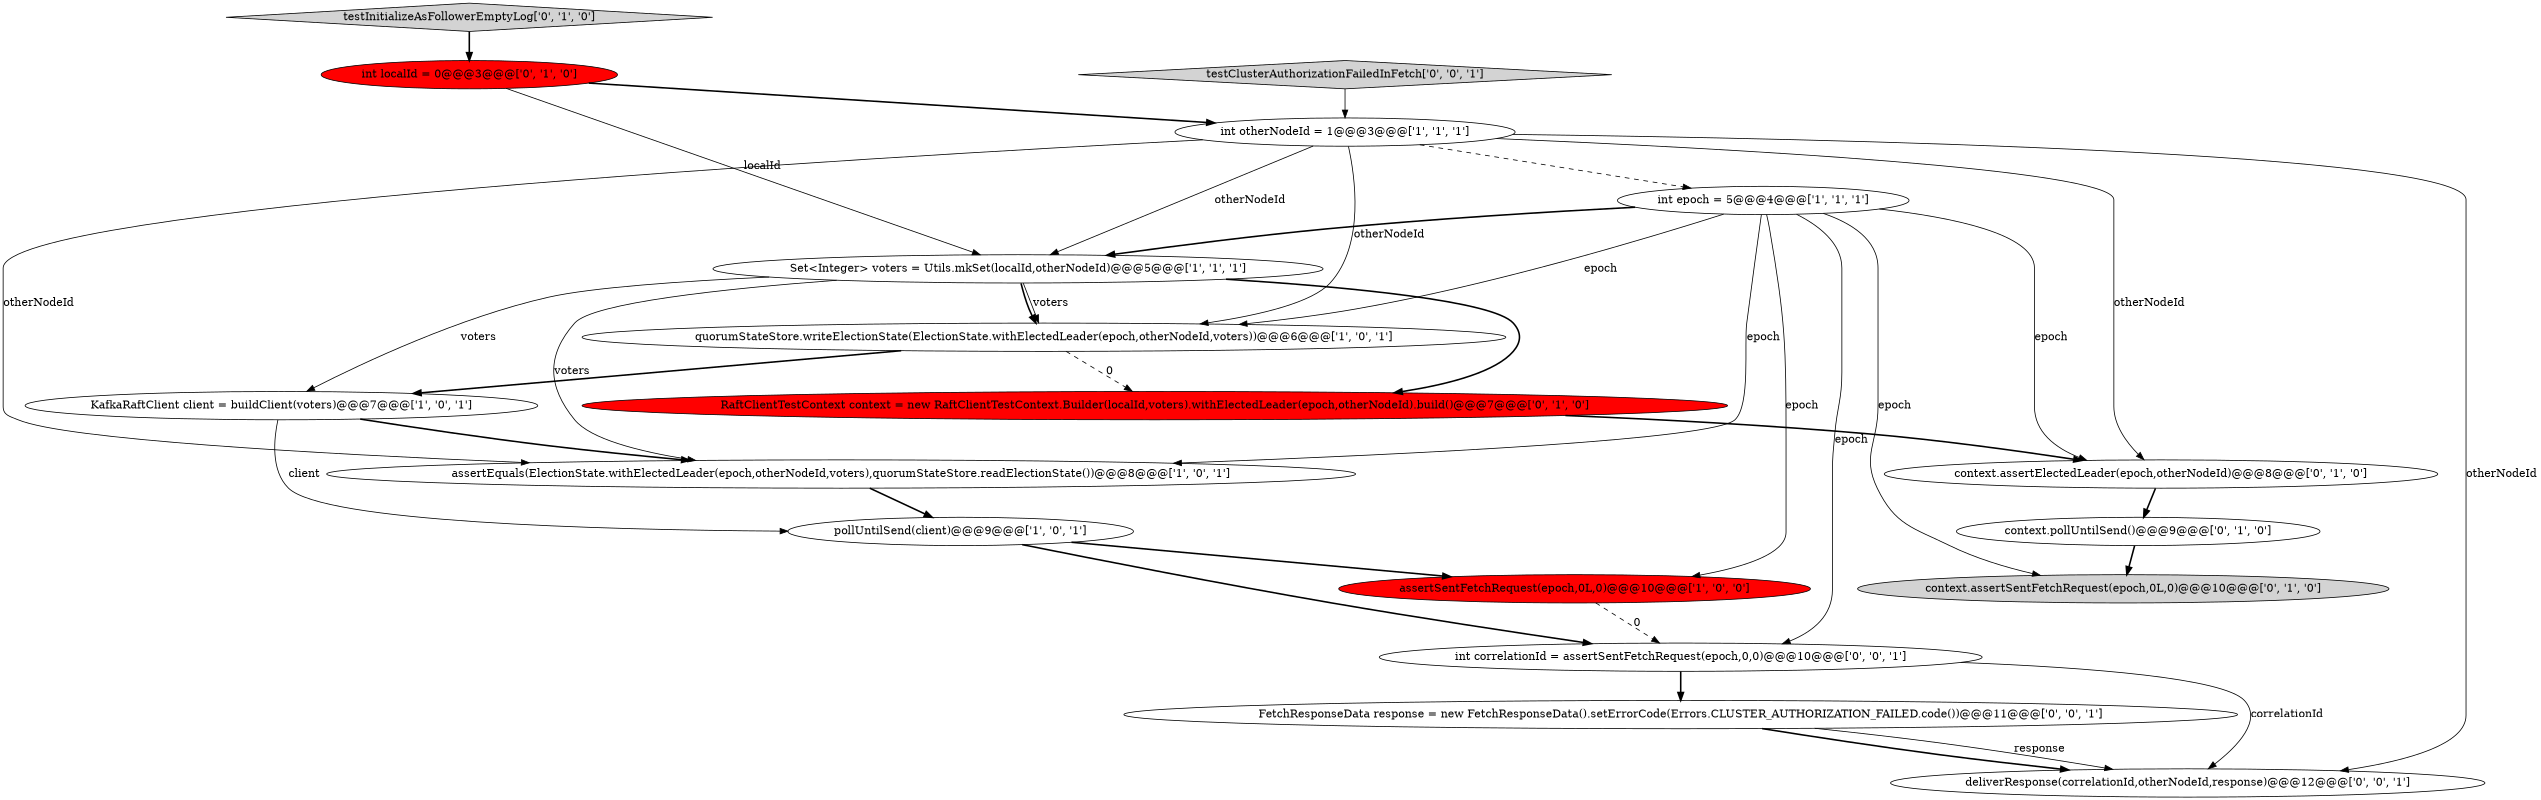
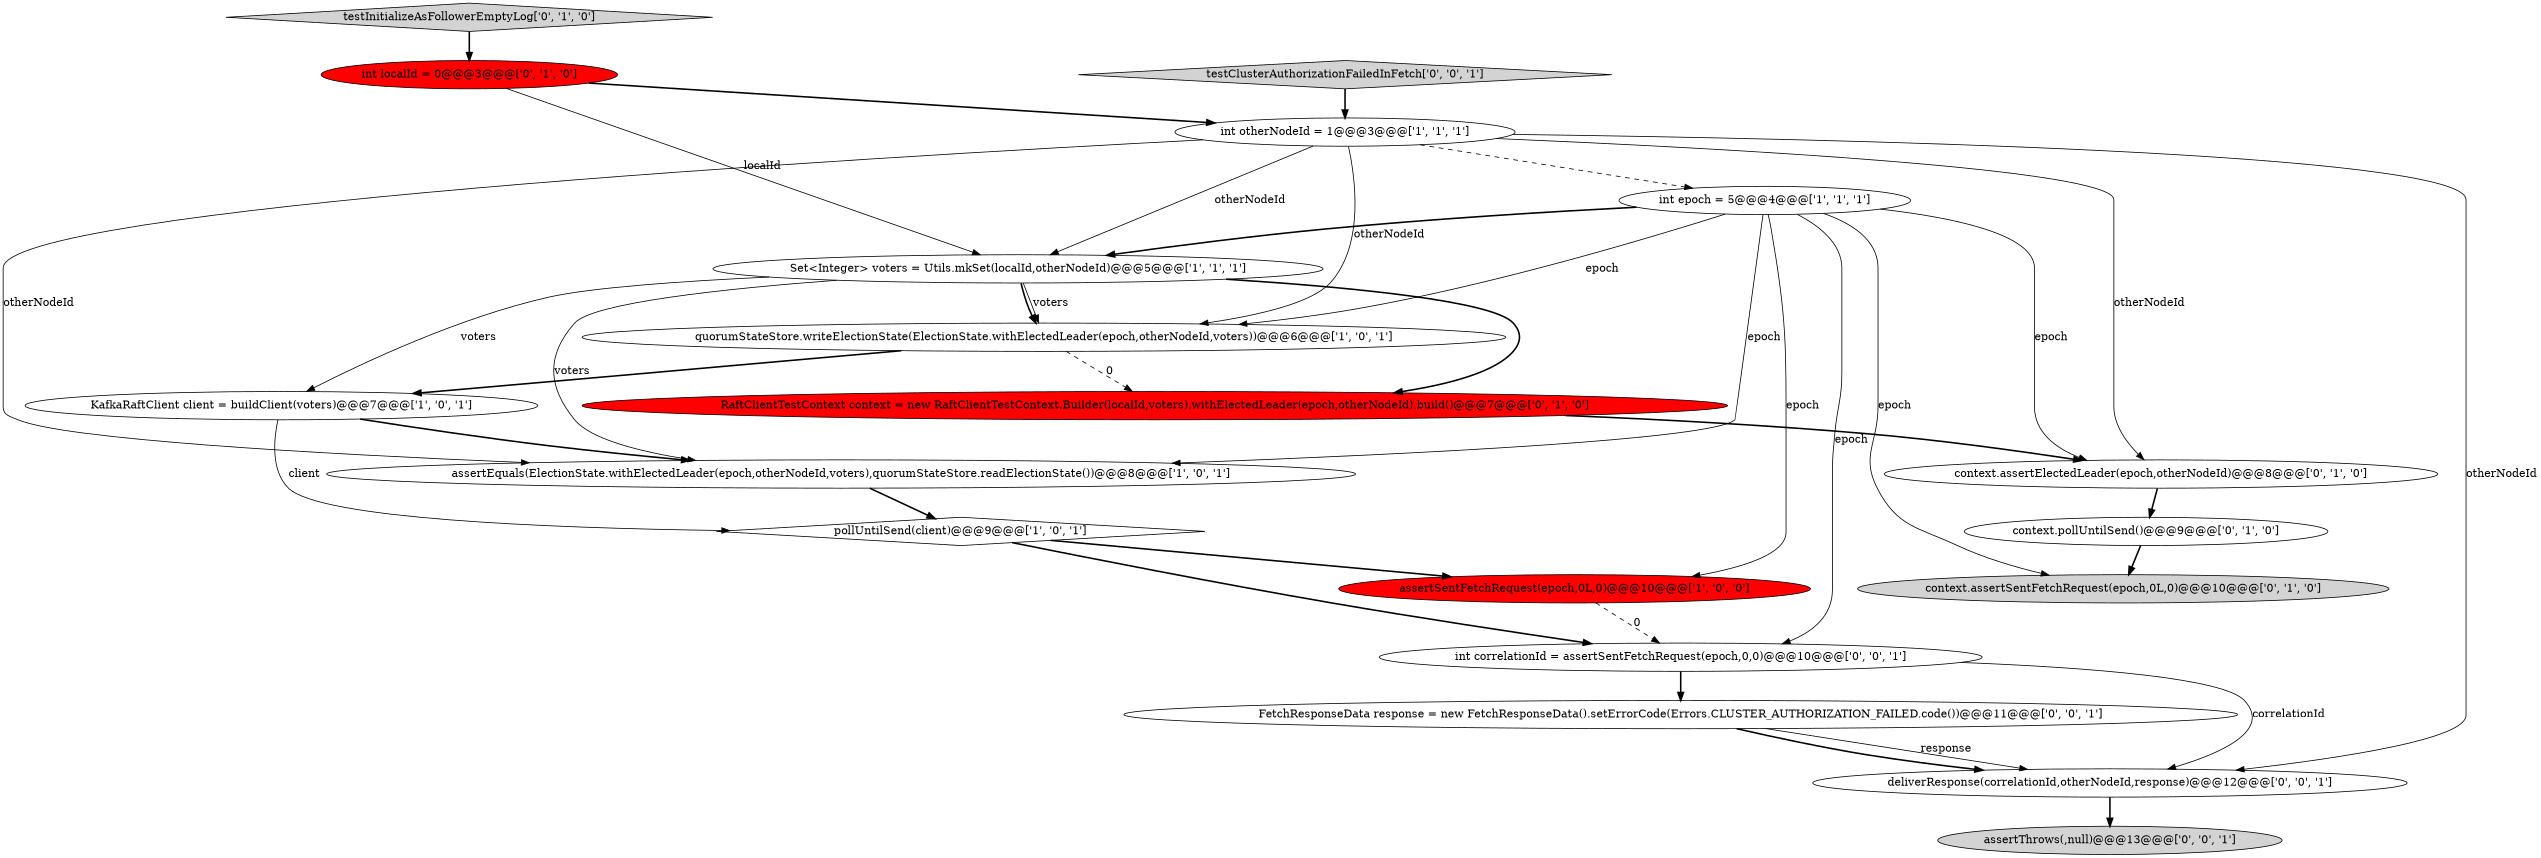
edge "testClusterAuthorizationFailedInFetch['0', '0', '1']" -> "int otherNodeId = 1@@@3@@@['1', '1', '1']": style solid -> bold
node "pollUntilSend(client)@@@9@@@['1', '0', '1']": shape ellipse -> diamond
node "assertThrows(,null)@@@13@@@['0', '0', '1']": added
